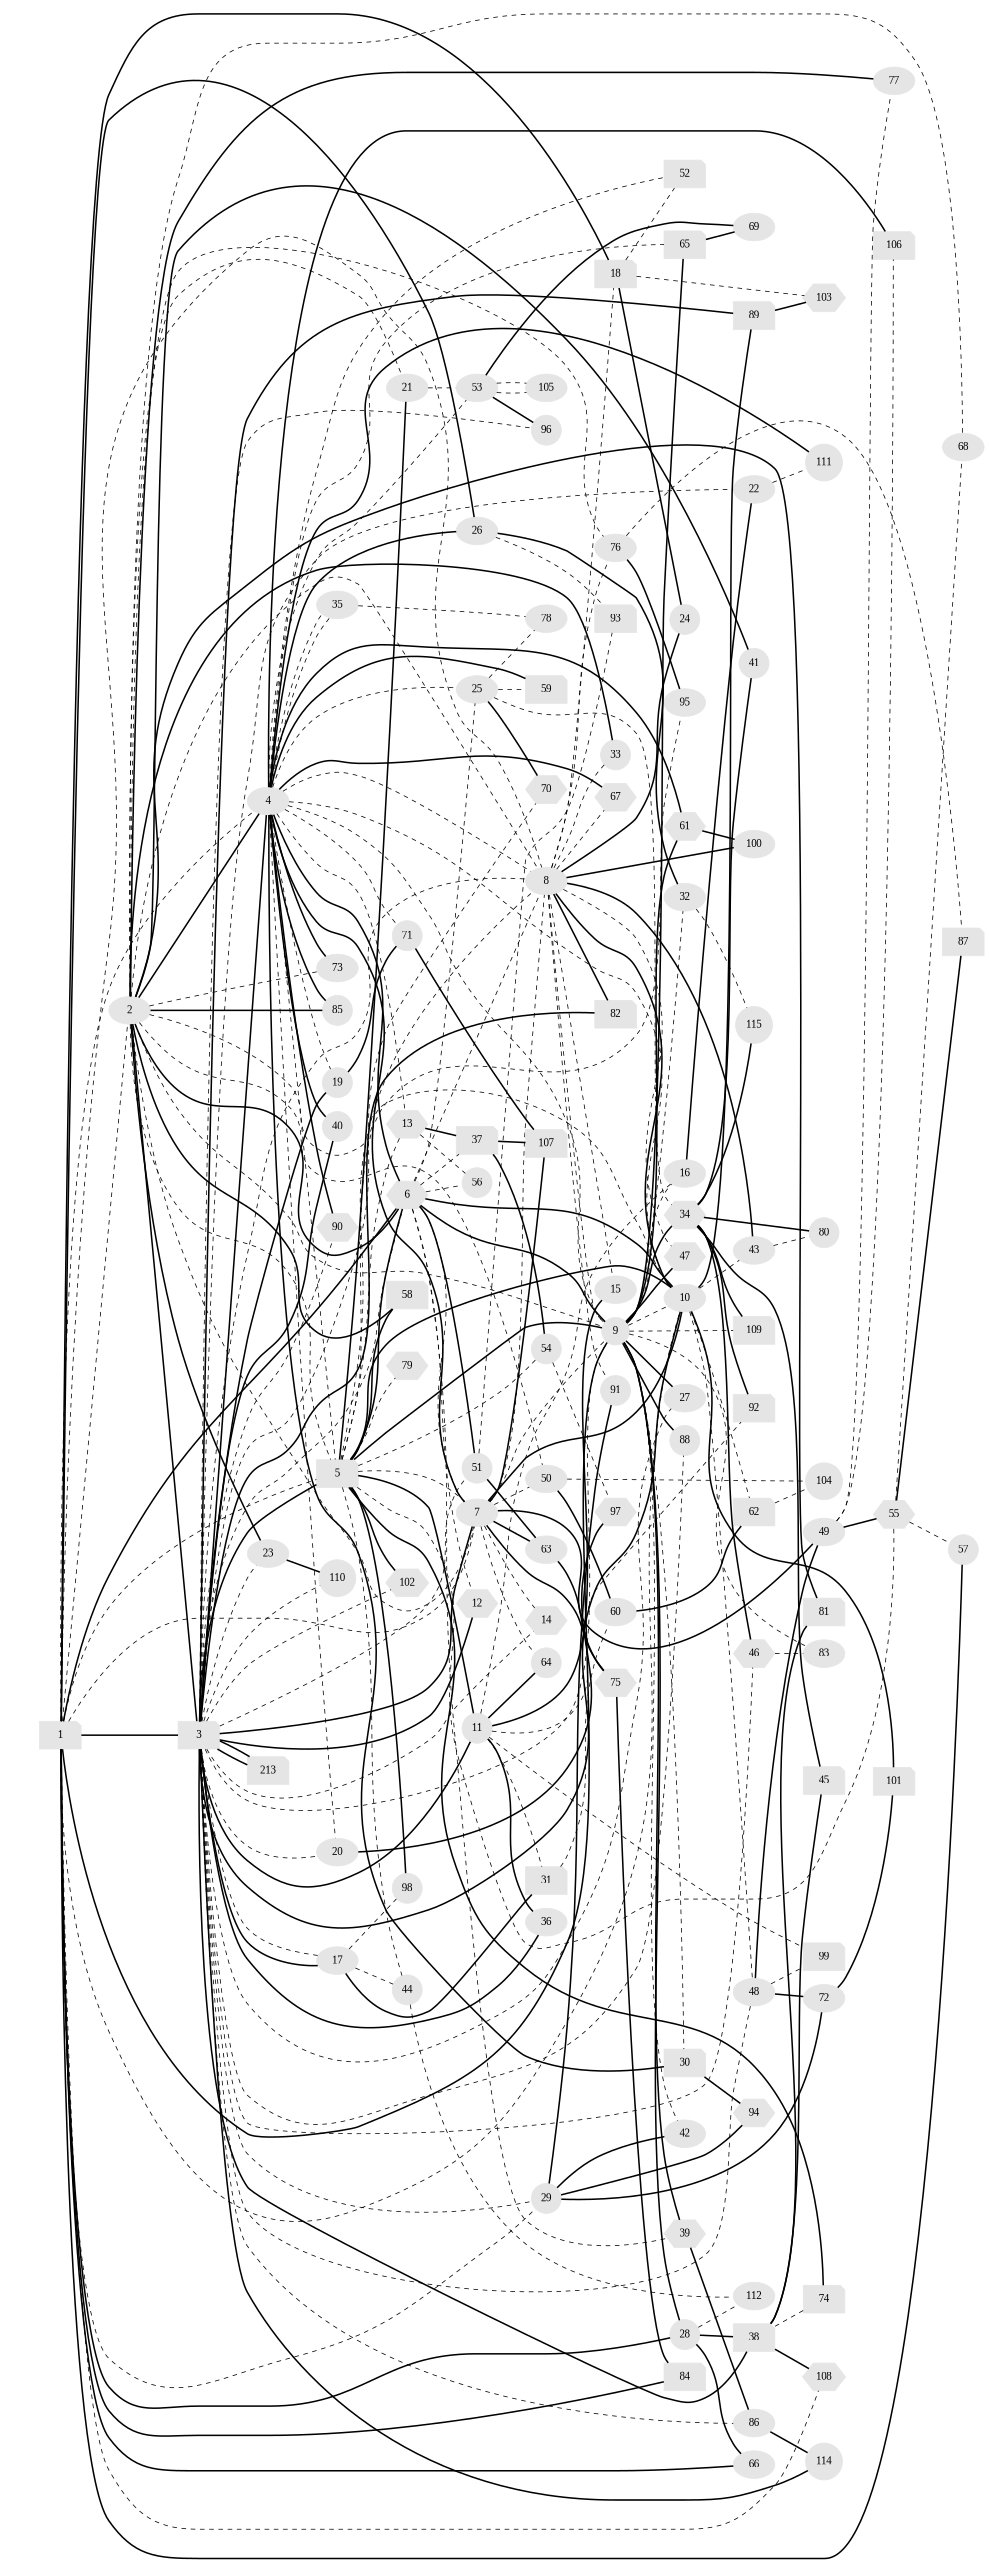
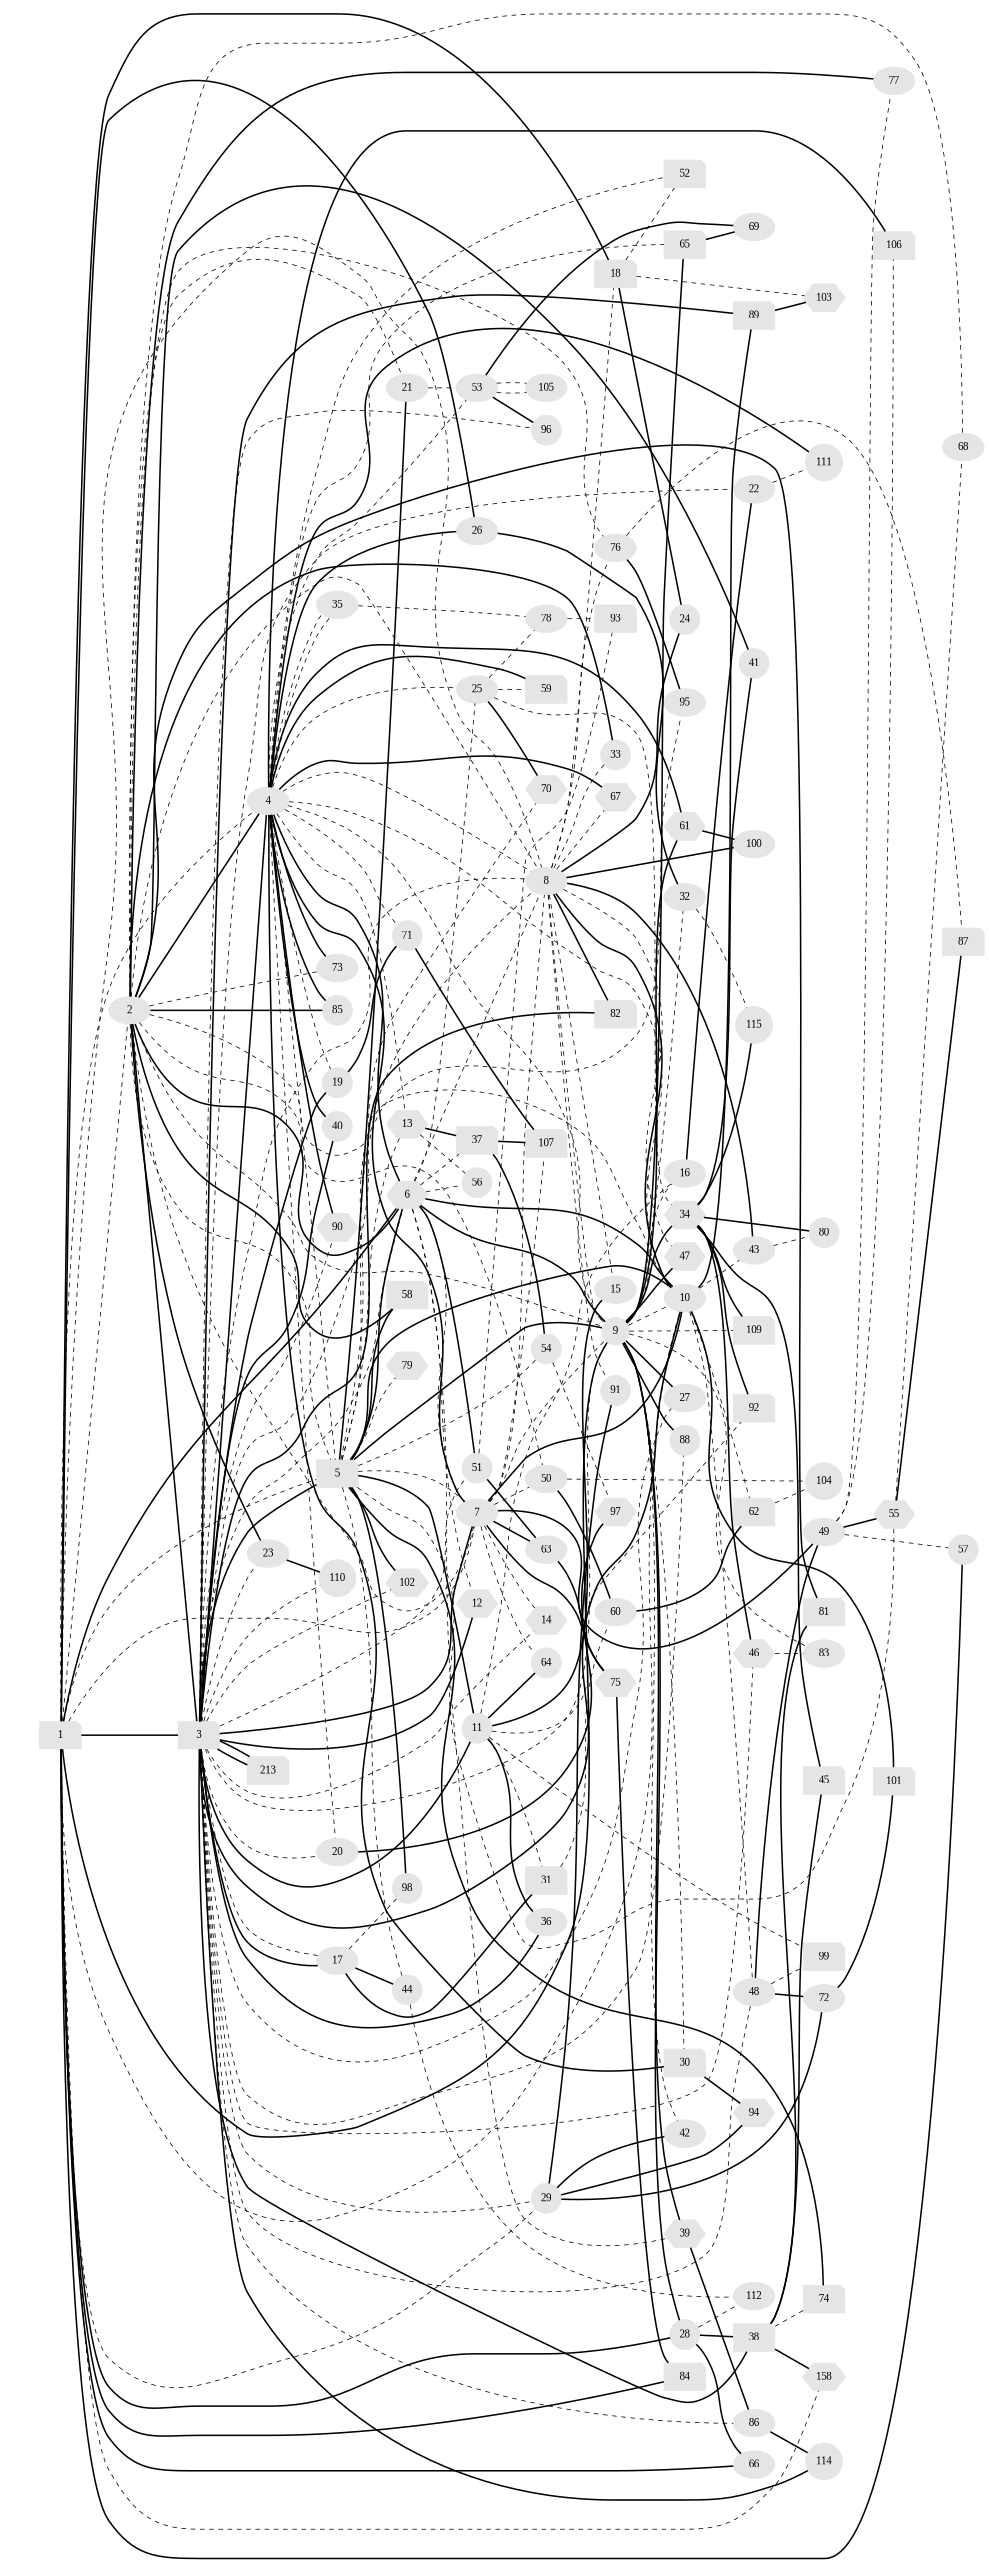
edge "26" -- "93": now "78" -- "93"
edge "107" -- "7": style bold -> dashed
edge "55" -- "57": now "49" -- "57"
edge "17" -- "44": style dashed -> bold
node "108": label "108" -> "158"
